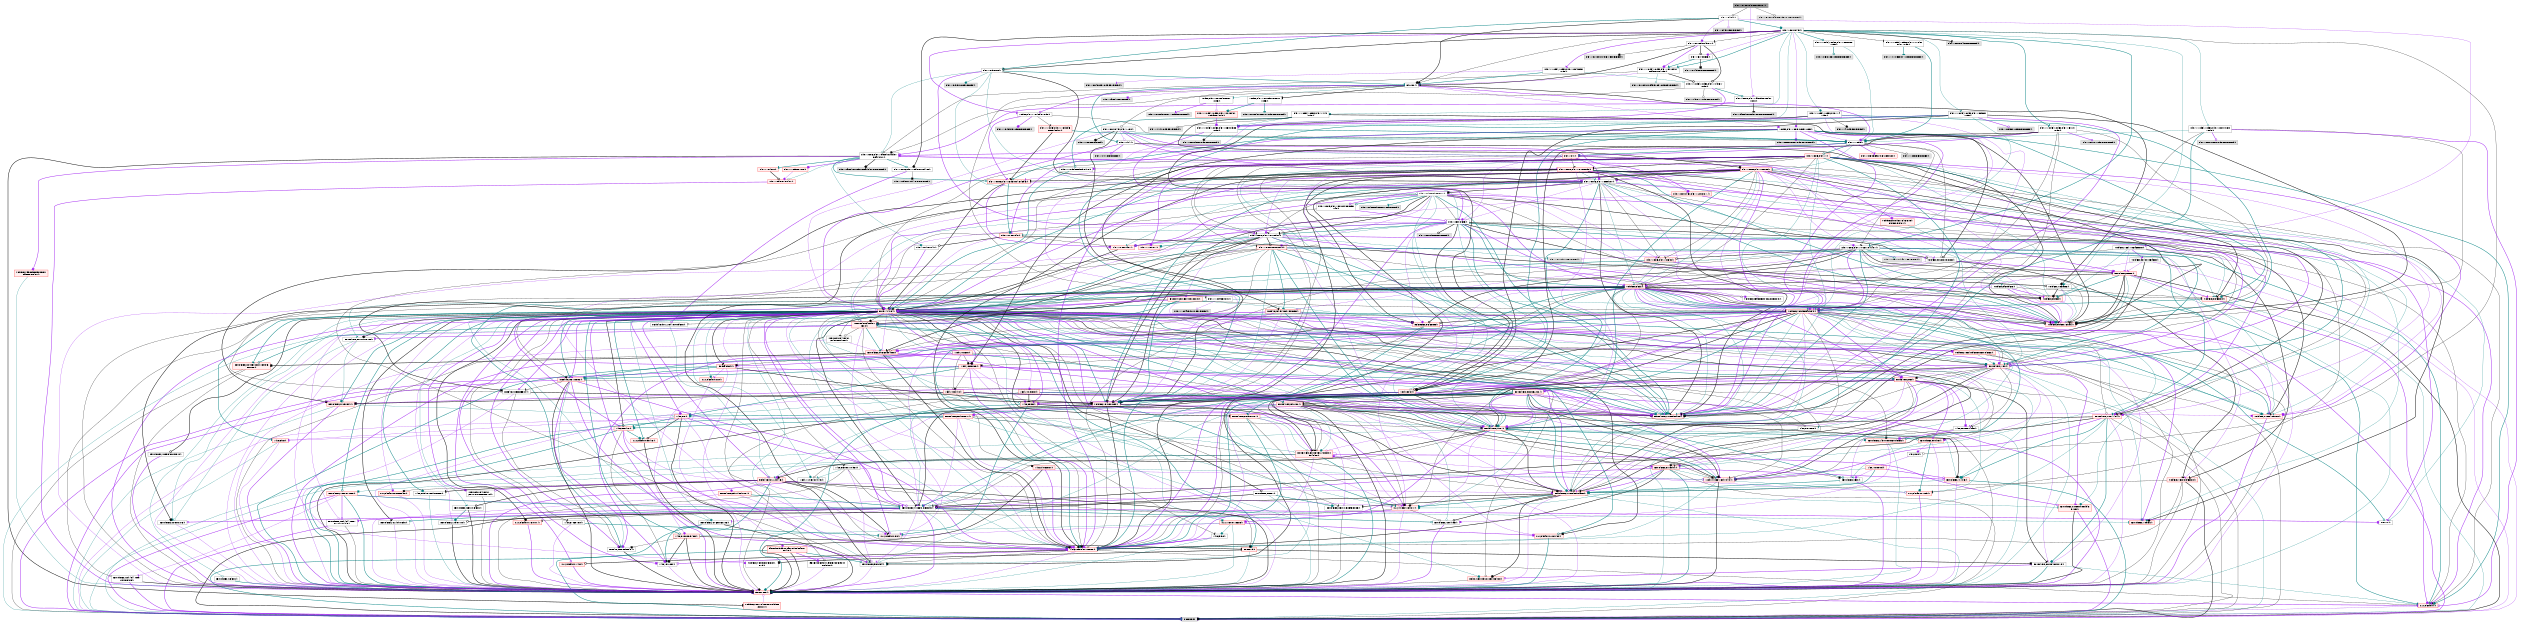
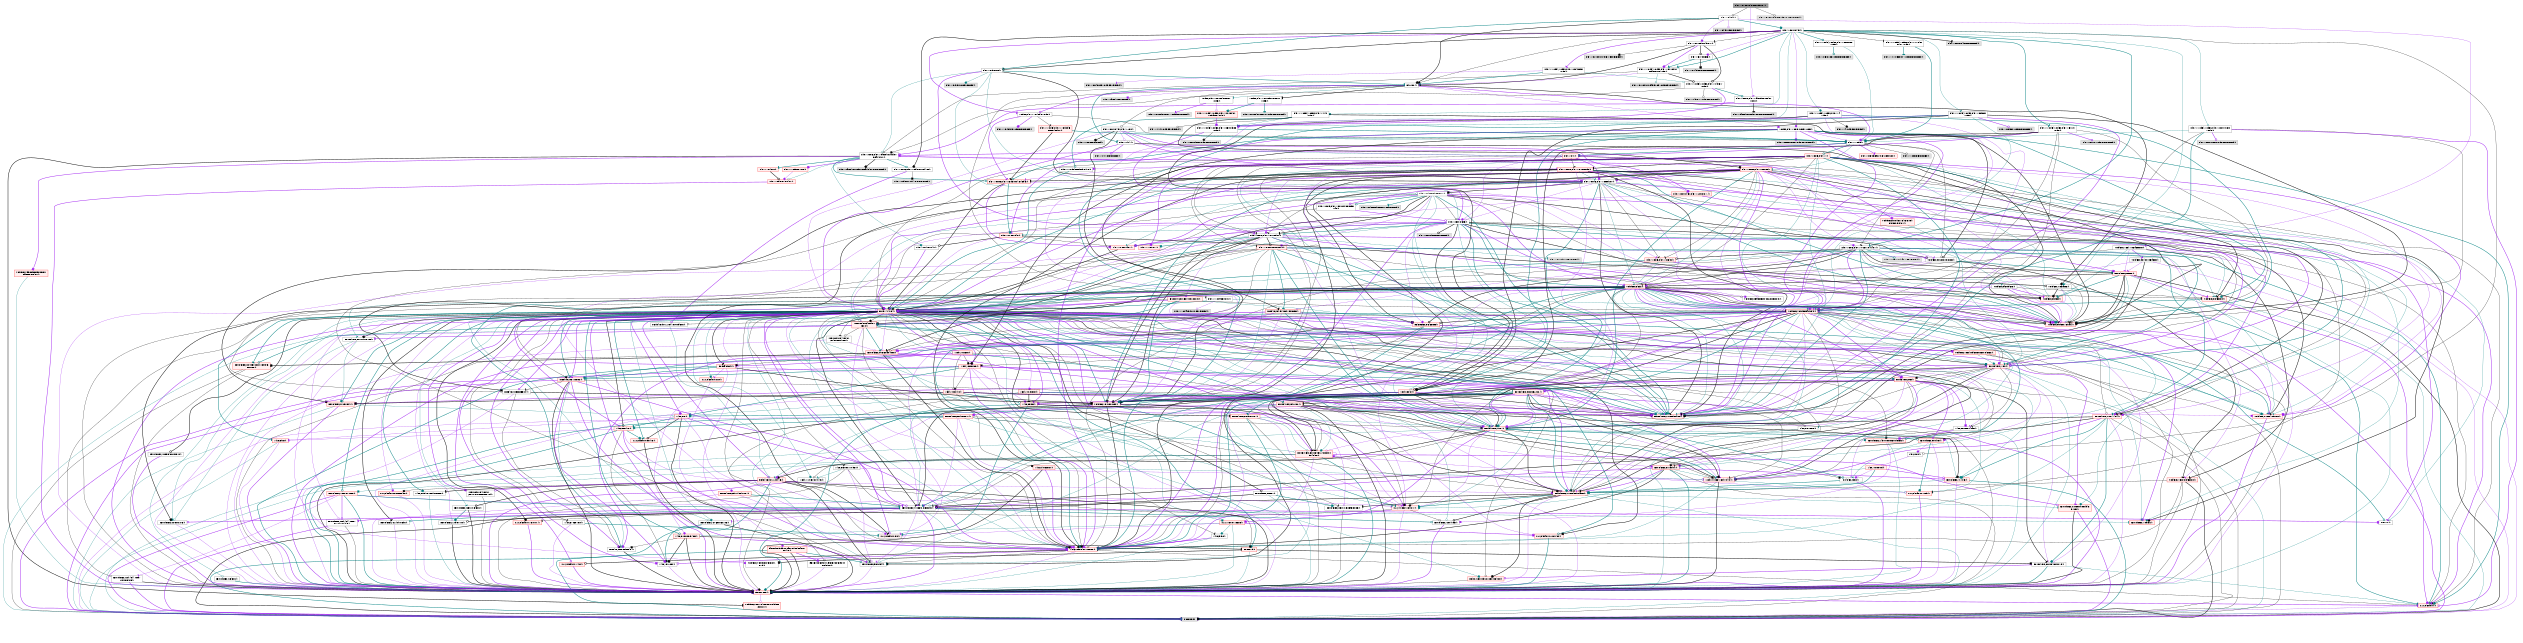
edge "RigVMTemplate.h" -> "CoreMinimal.h": added
edge "RigVMCore/RigVMUserWorkflow.h" -> "RigVMFunction.generated.h": now "RigVMCore/RigVMUserWorkflow.h" -> "UObject/StructOnScope.h"
edge "UObject/StructOnScope.h" -> "Templates/Casts.h": color purple -> teal
edge "Containers/BitArray.h" -> "Containers/UnrealString.h": now "Math/Color.h" -> "Containers/UnrealString.h"
node "Templates/Less.h": label "Templates/Less.h" -> "Policies/Less.h"
edge "UObject/UE5MainStreamObject Version.h" -> "CoreTypes.h": reversed
